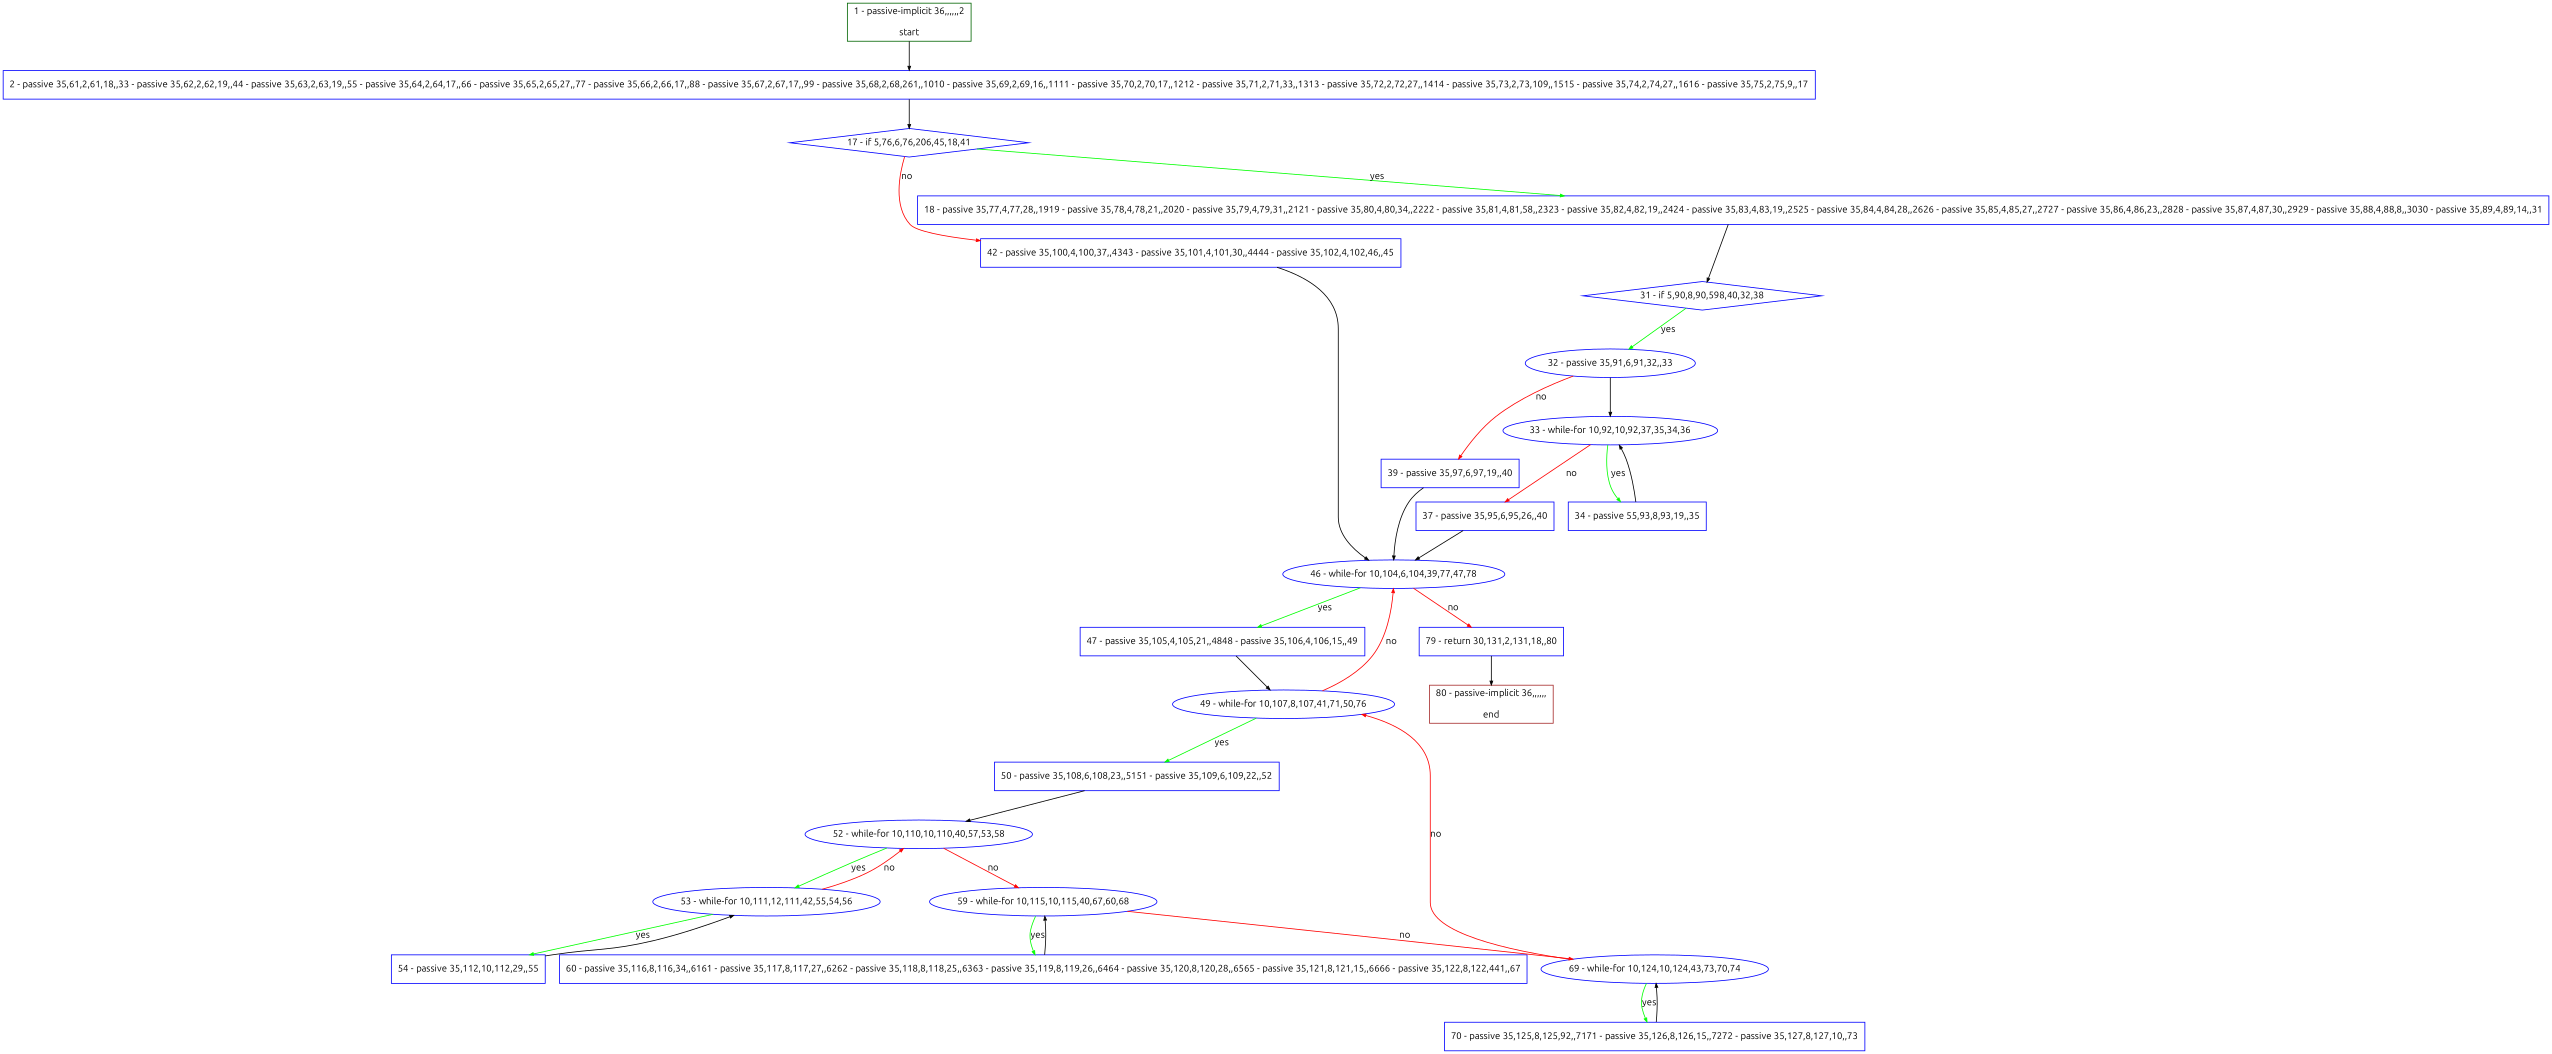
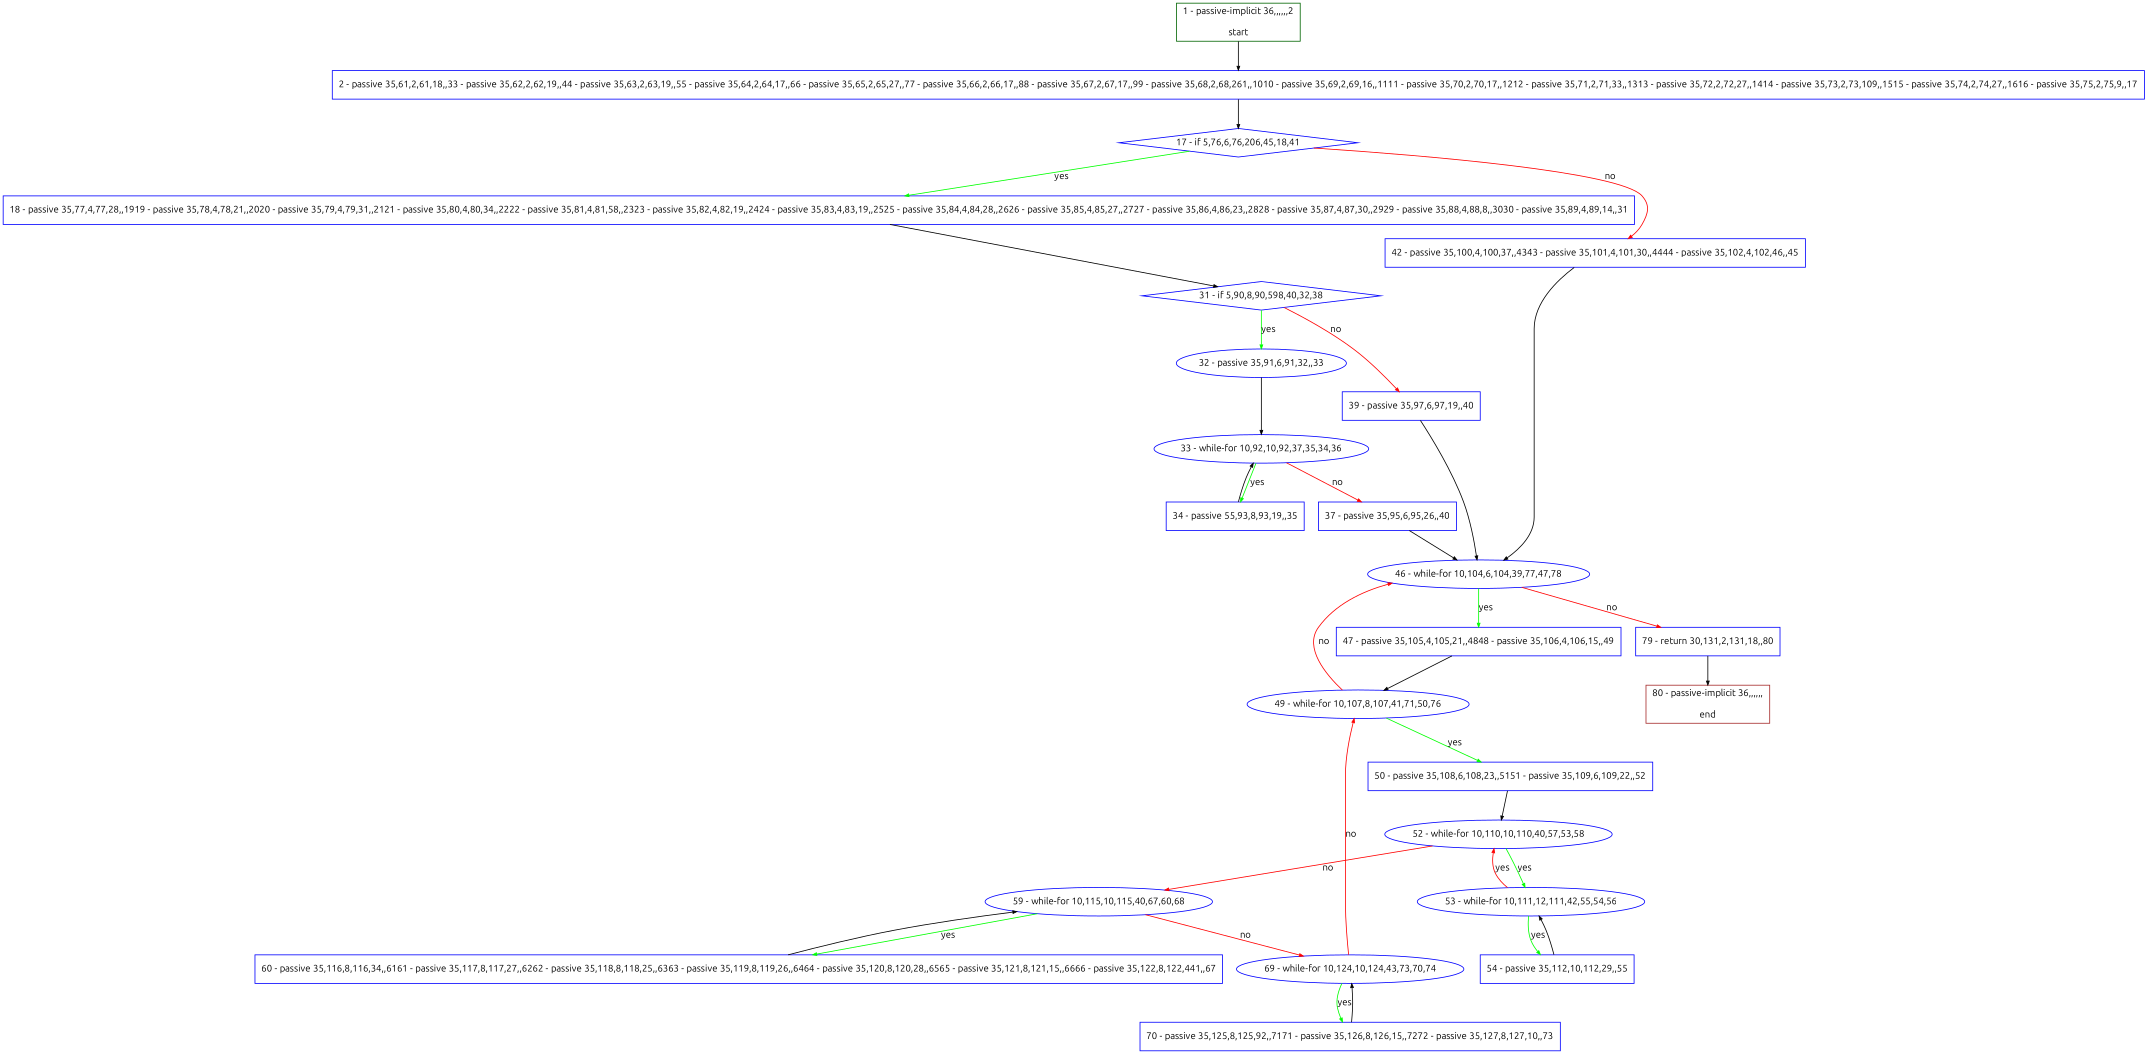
edge "32 - passive 35,91,6,91,32,,33" -> "39 - passive 35,97,6,97,19,,40": now "31 - if 5,90,8,90,598,40,32,38" -> "39 - passive 35,97,6,97,19,,40"
edge "53 - while-for 10,111,12,111,42,55,54,56" -> "52 - while-for 10,110,10,110,40,57,53,58": label "no" -> "yes"
